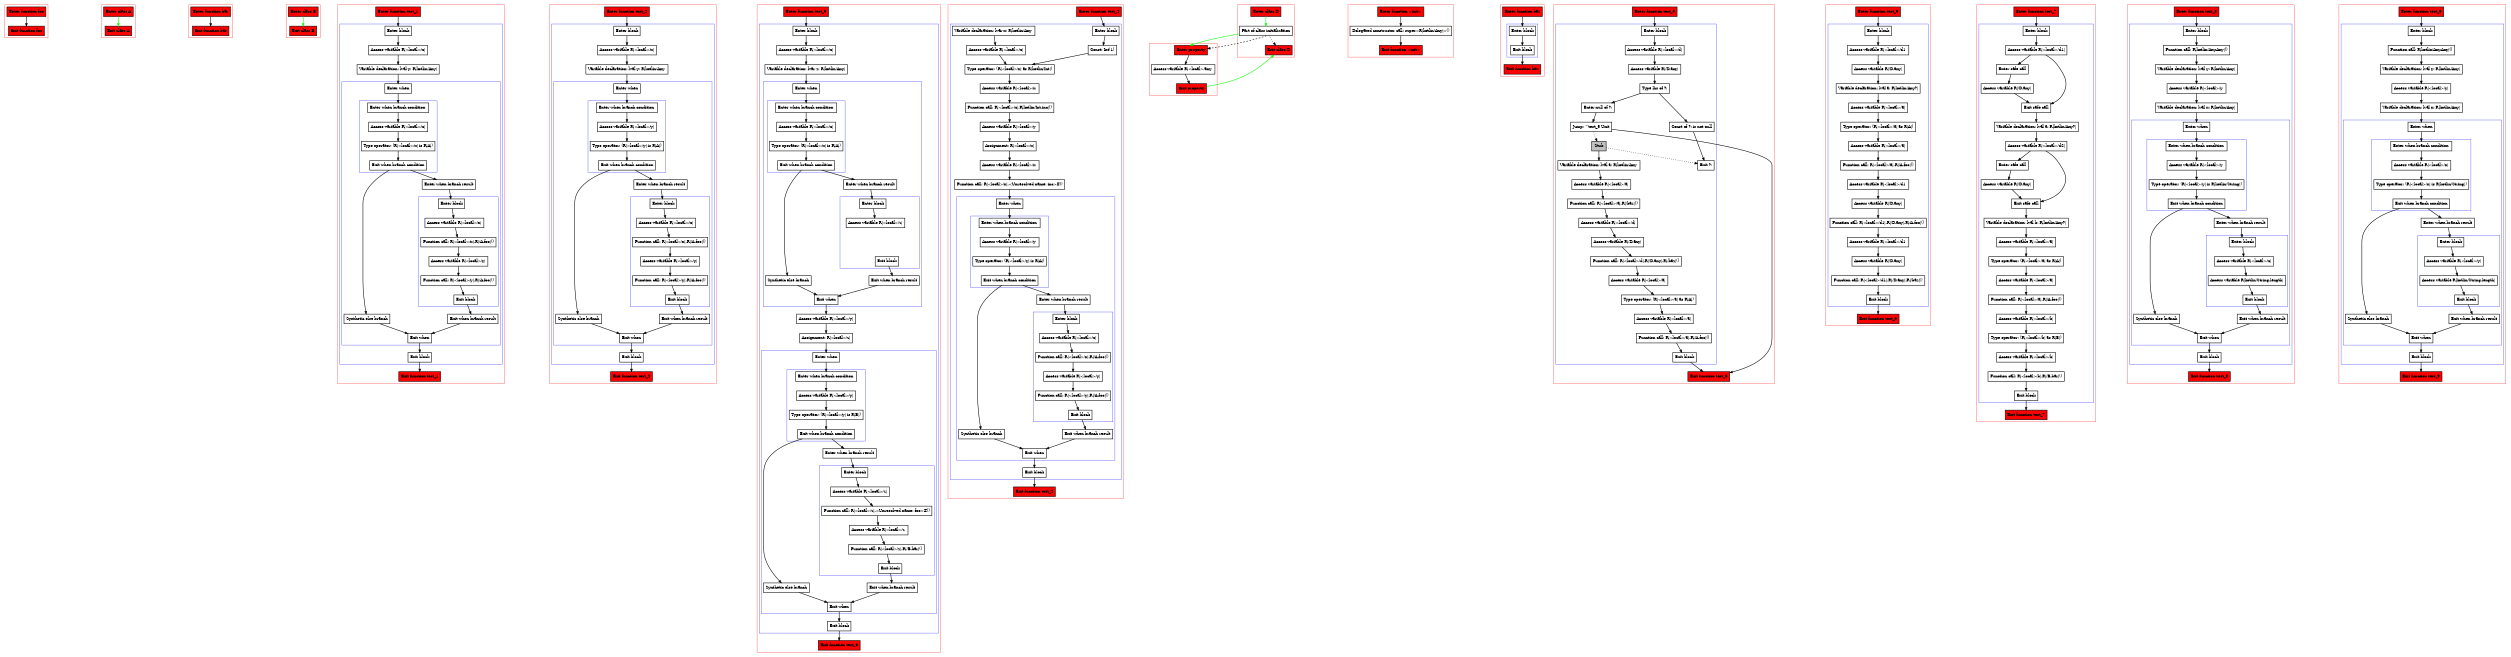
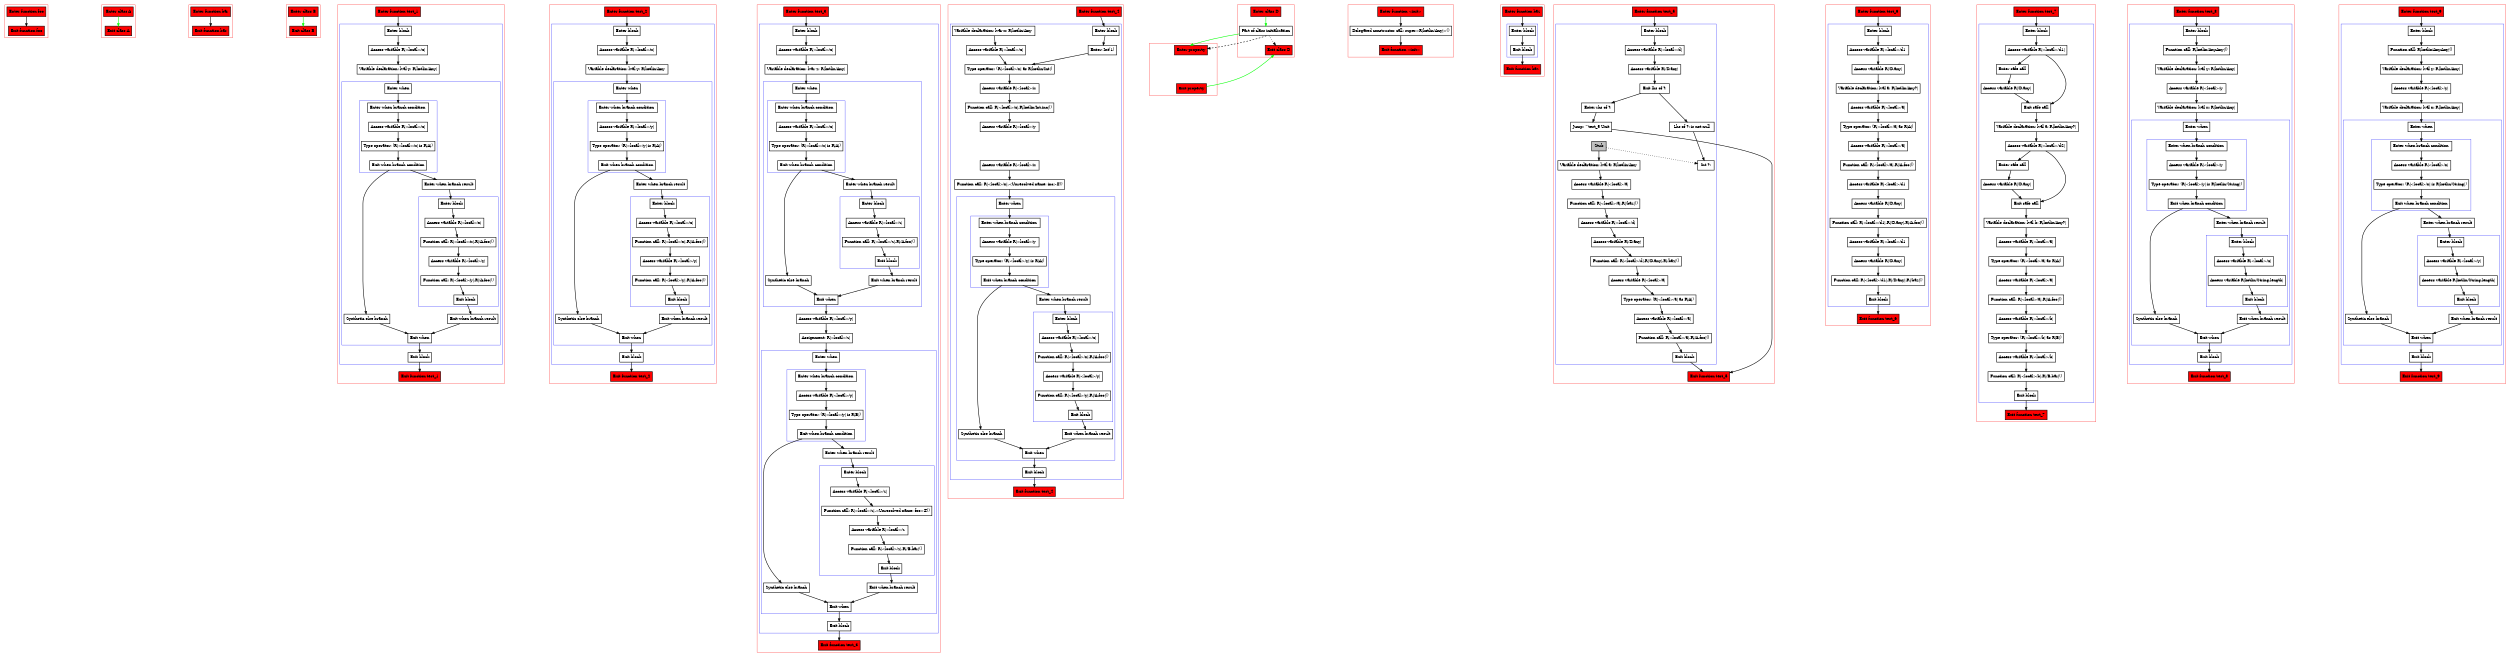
node "Const: Int(1)": label "Const: Int(1)" -> "Enter: Int(1)"
node "Access variable R|<local>/any|": removed
node "Type lhs of ?:": label "Type lhs of ?:" -> "Exit lhs of ?:"
node "Enter null of ?:": label "Enter null of ?:" -> "Enter rhs of ?:"
node "Const of ?: is not null": label "Const of ?: is not null" -> "Lhs of ?: is not null"
edge "Jump: ^test_5 Unit" -> "Stub": removed
node "Assignment: R|<local>/x|": removed
node "Exit ?:": label "Exit ?:" -> "Int ?:"
node "Function call: R|<local>/z|.R|/A.foo|()": added
